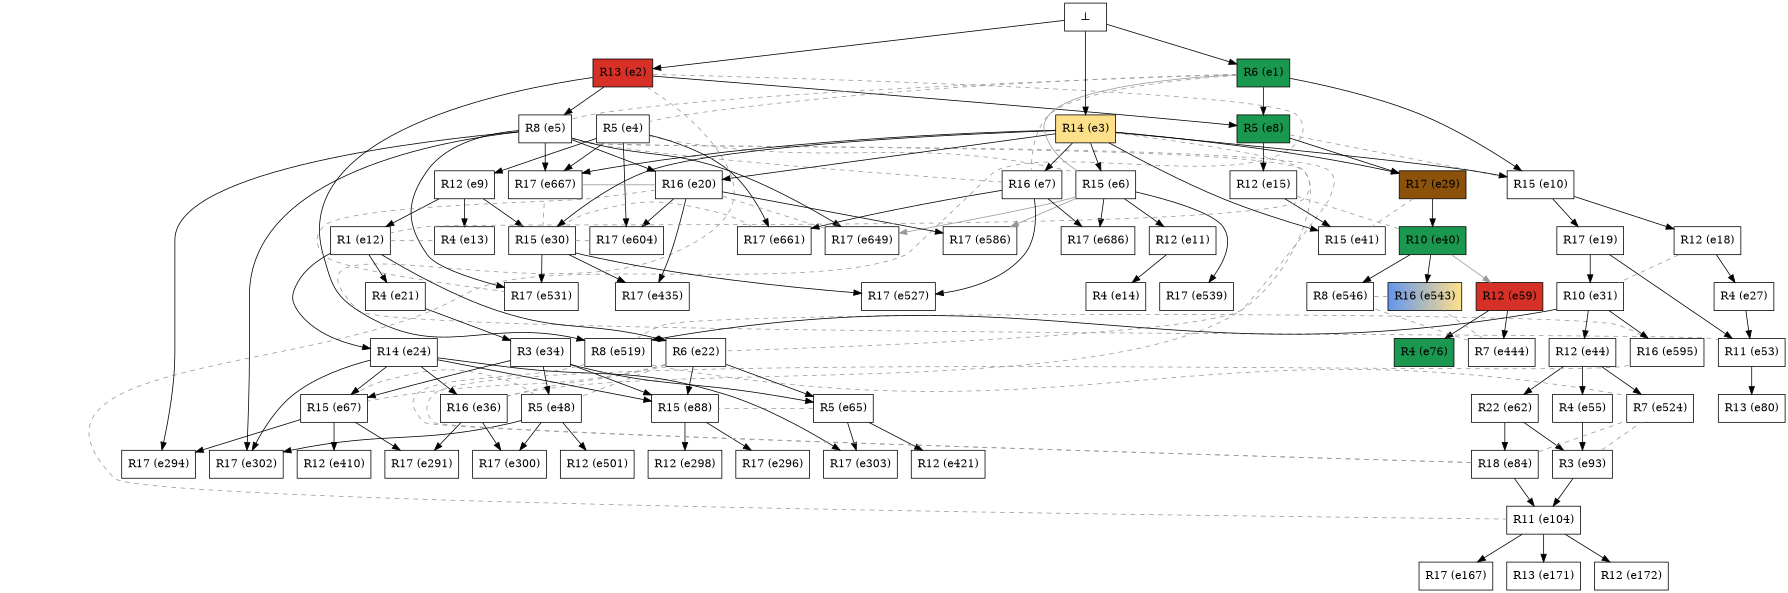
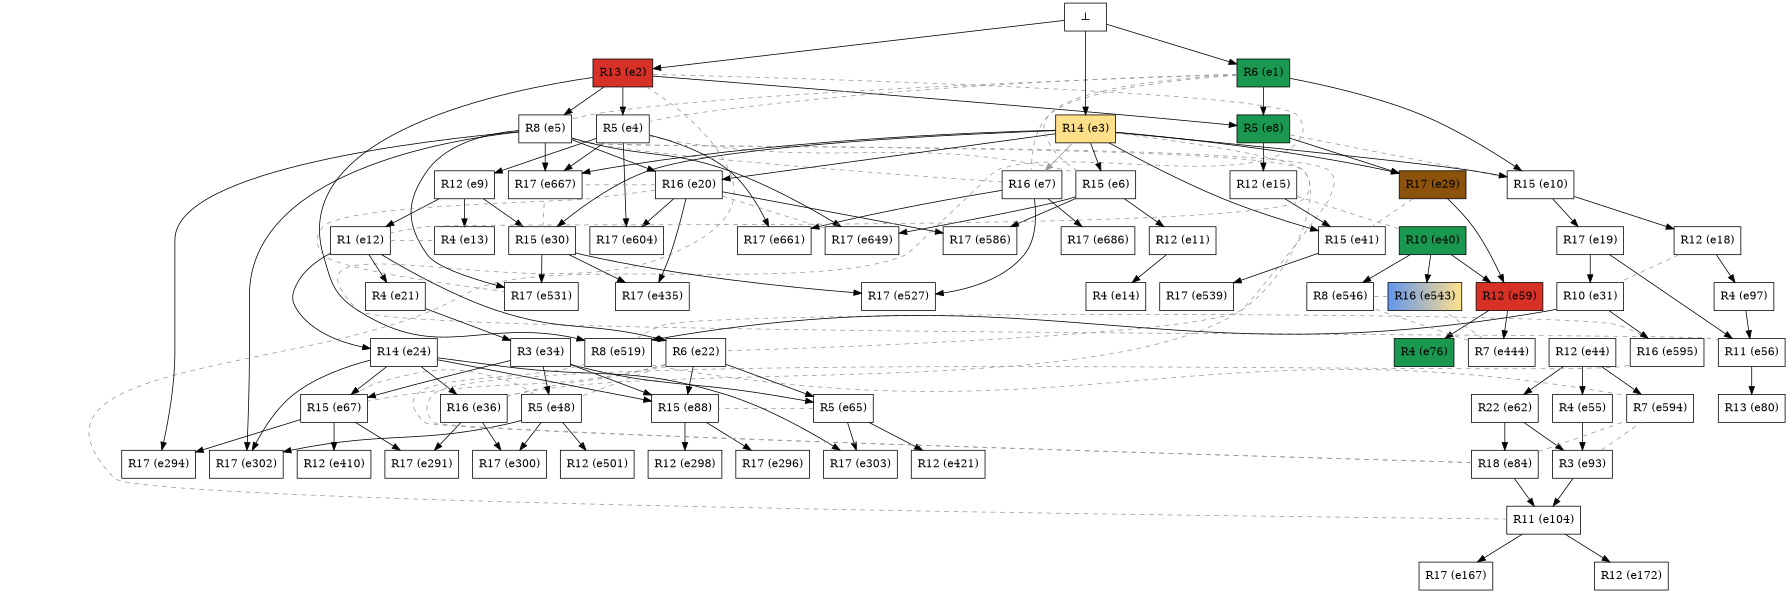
edge "R6 (e1)" -- "R15 (e6)": style solid -> dashed
edge "R13 (e2)" -> "R5 (e4)": added
edge "R14 (e3)" -> "R16 (e7)": color black -> gray60
edge "R17 (e667)" -- "R16 (e20)": style solid -> dashed
edge "R15 (e30)" -- "R17 (e661)": removed
edge "R15 (e6)" -> "R17 (e686)": removed
edge "R17 (e29)" -> "R10 (e40)": now "R17 (e29)" -> "R12 (e59)"
edge "R15 (e6)" -> "R17 (e586)": color gray60 -> black
edge "R15 (e6)" -> "R17 (e649)": color gray60 -> black
edge "R15 (e6)" -> "R17 (e539)": now "R15 (e41)" -> "R17 (e539)"
edge "R15 (e30)" -- "R17 (e604)": removed
edge "R10 (e40)" -> "R12 (e59)": color gray60 -> black
node "R4 (e27)": label "R4 (e27)" -> "R4 (e97)"
edge "R10 (e31)" -> "R12 (e44)": removed
node "R11 (e53)": label "R11 (e53)" -> "R11 (e56)"
node "R7 (e524)": label "R7 (e524)" -> "R7 (e594)"
node "R13 (e171)": removed
